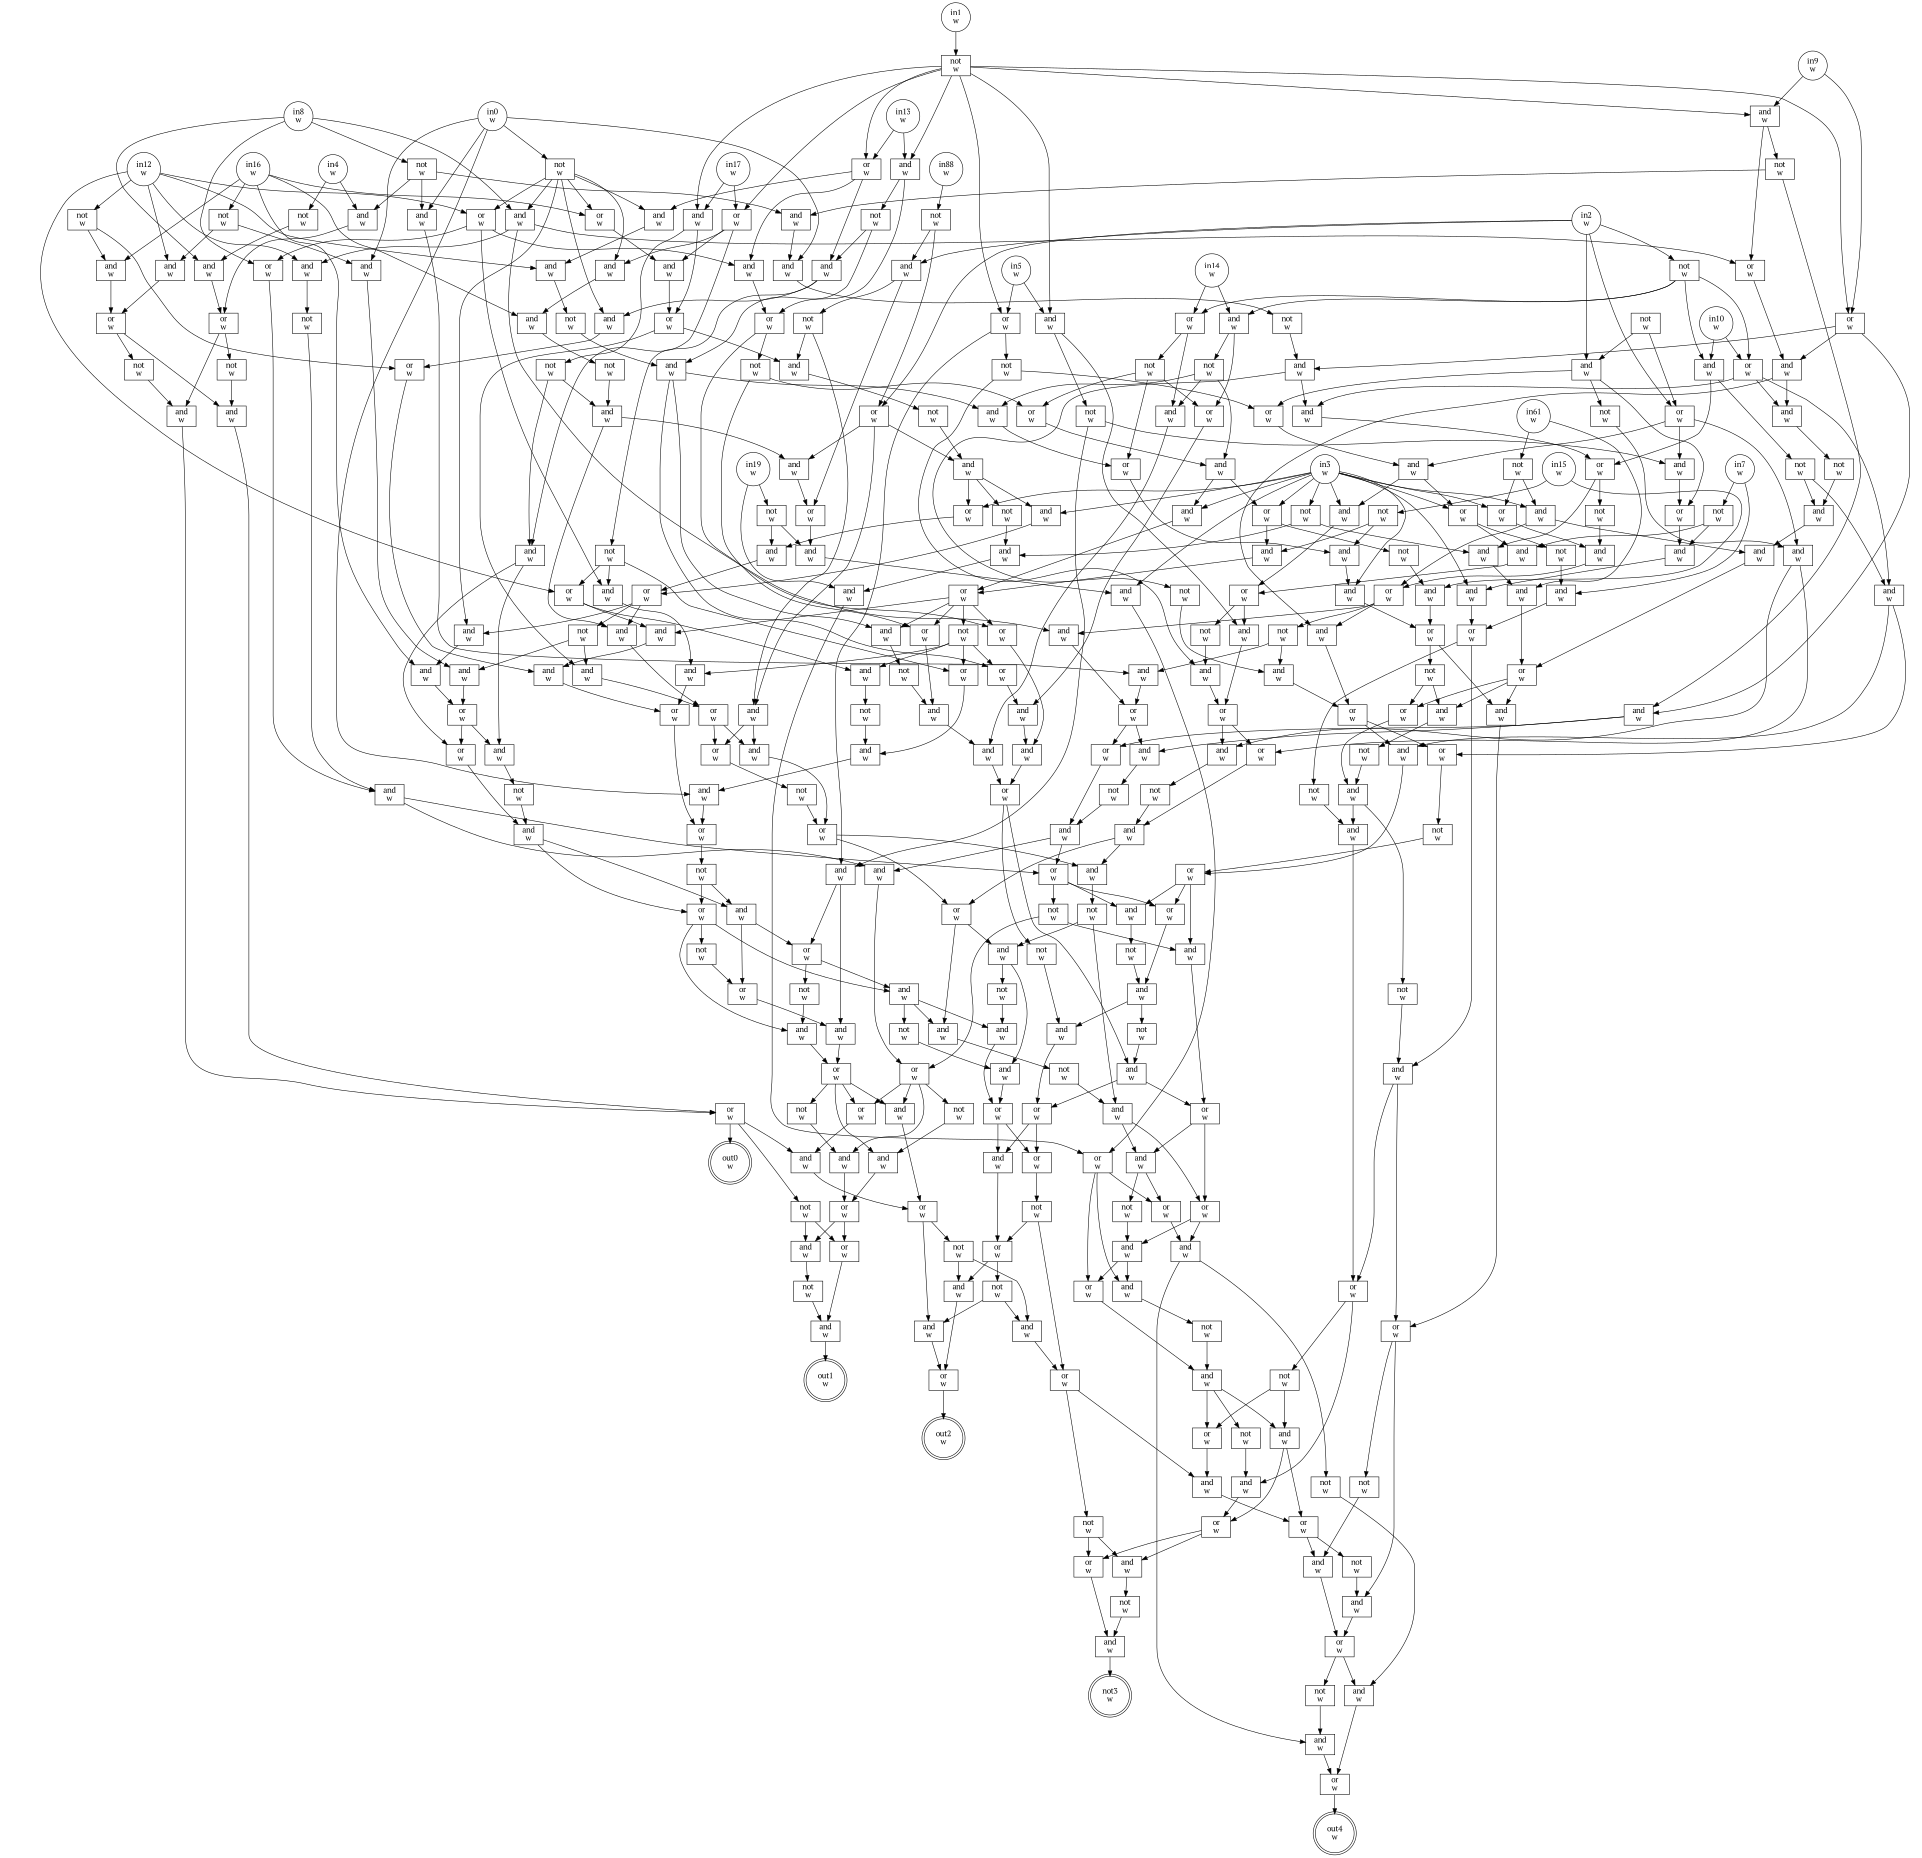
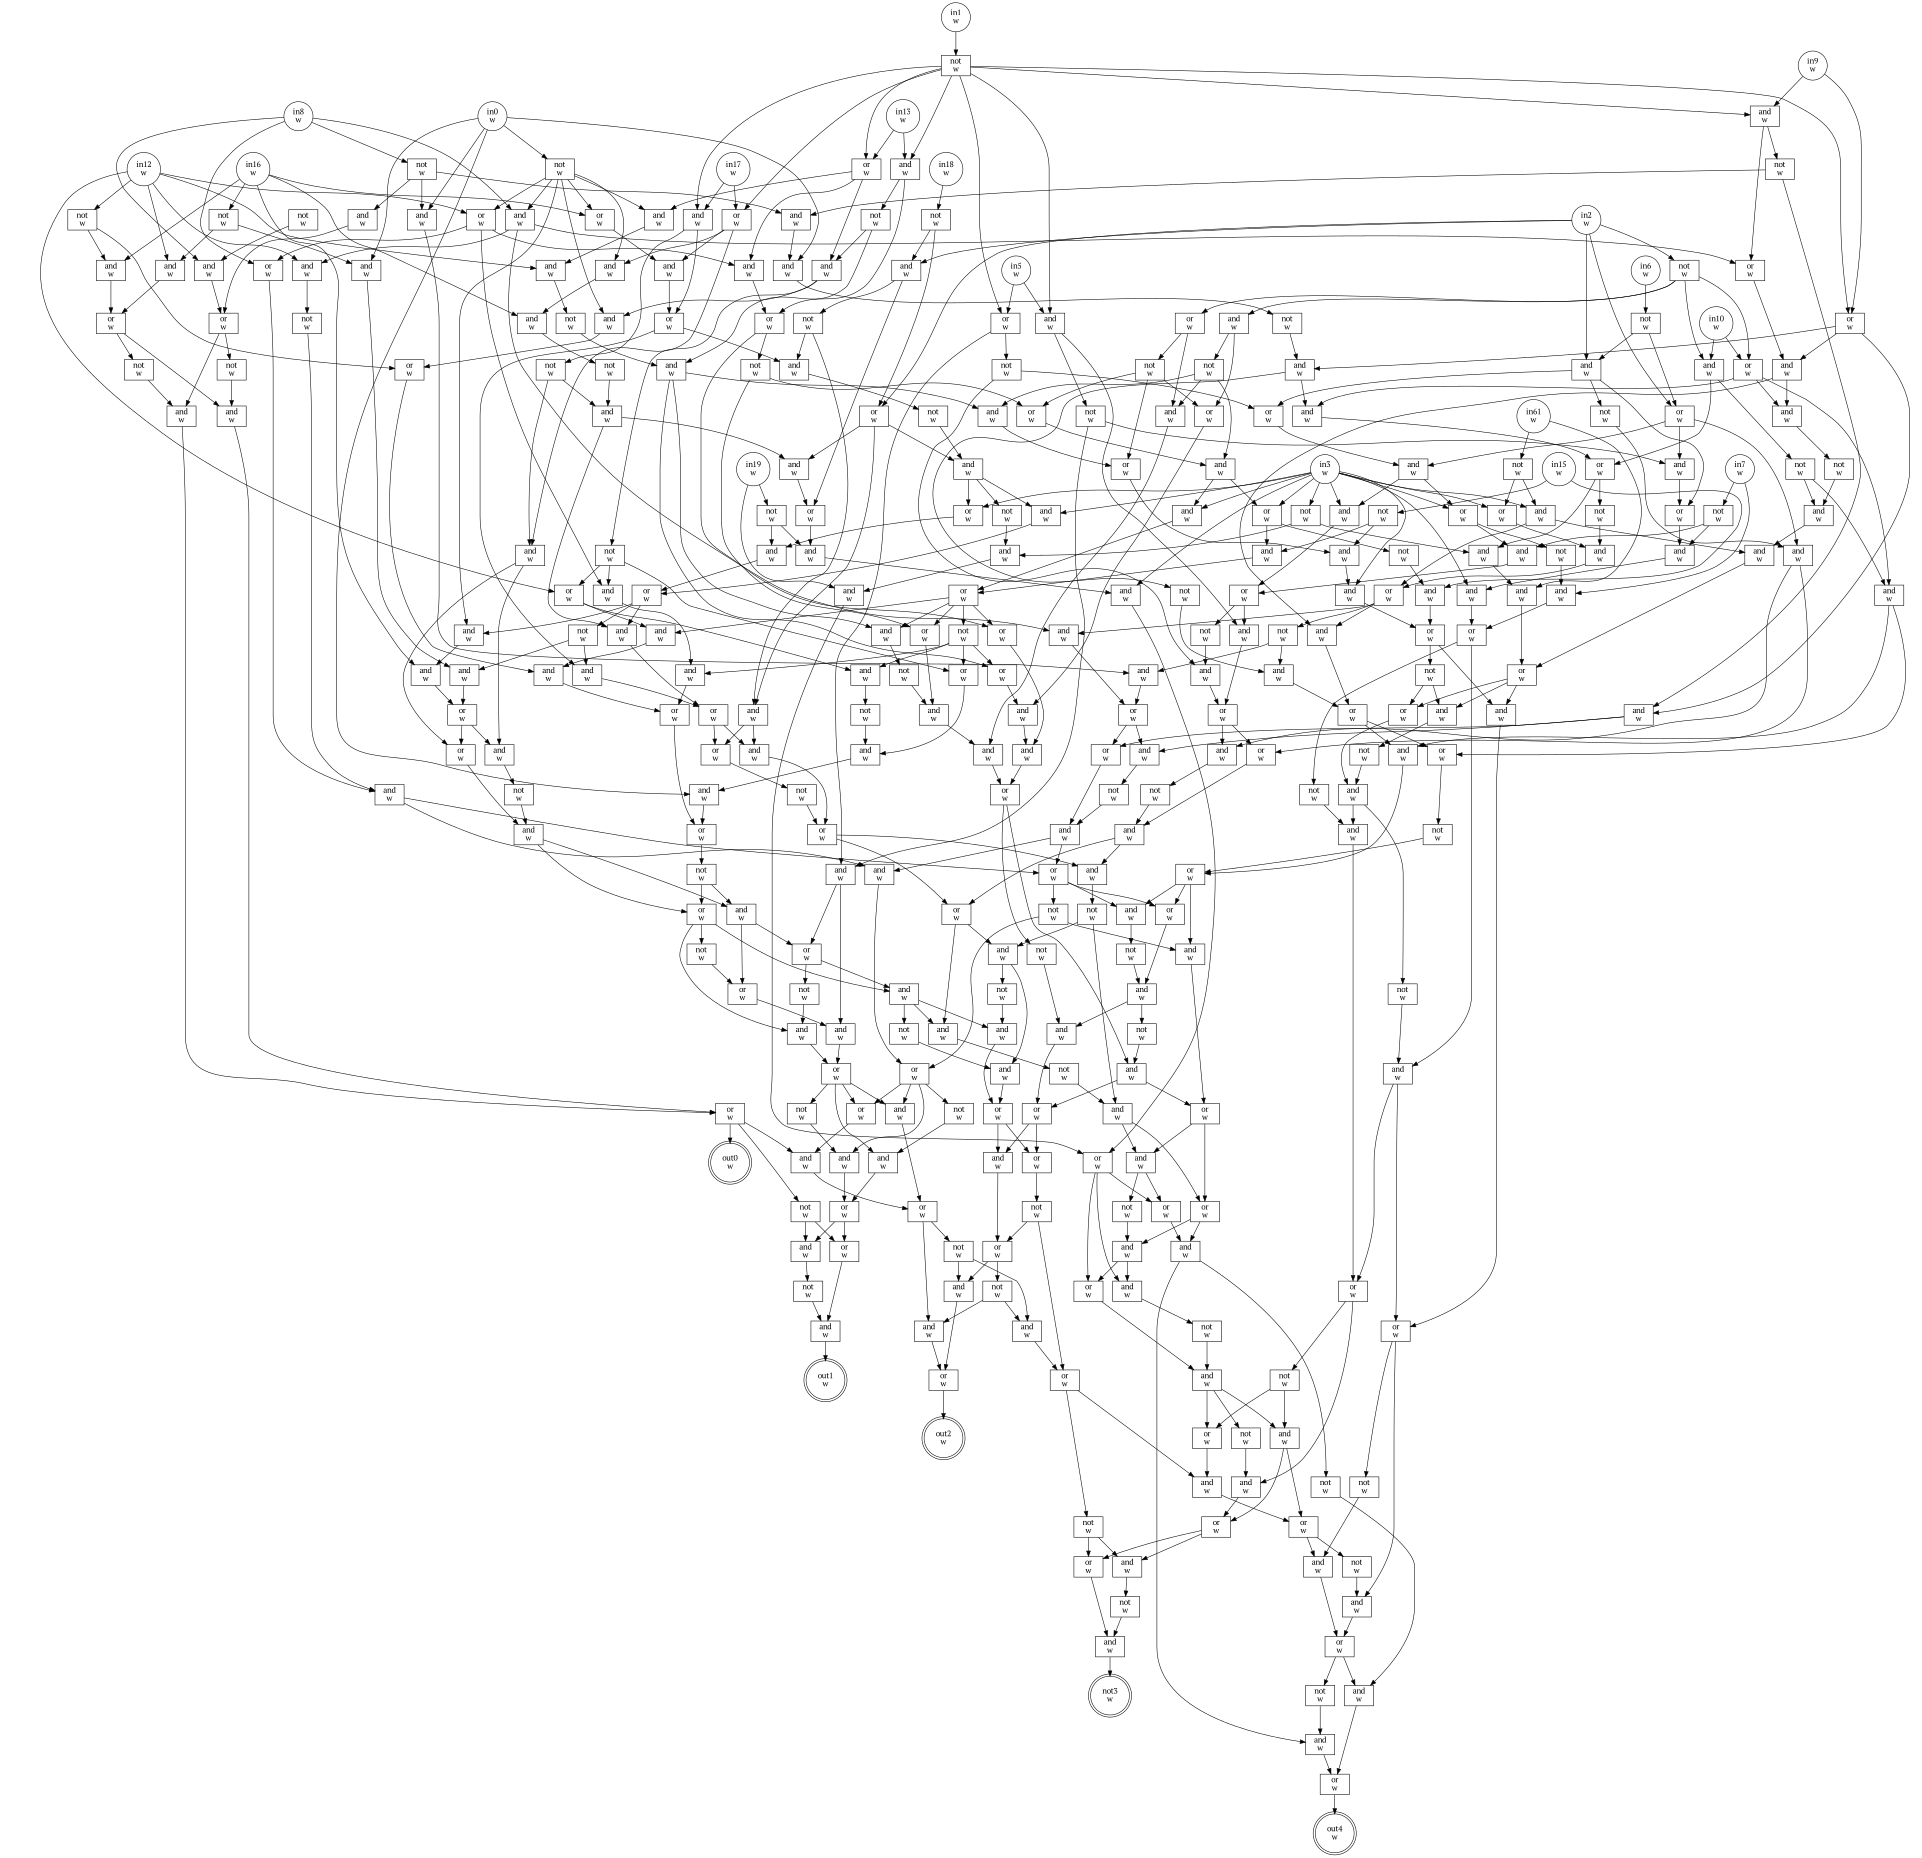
node "in4 w": removed
node "in88 w": label "in88 w" -> "in18 w"
node "in14 w": removed
node "in6 w": added
